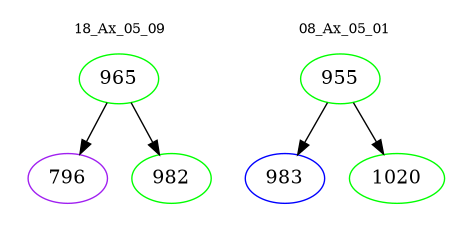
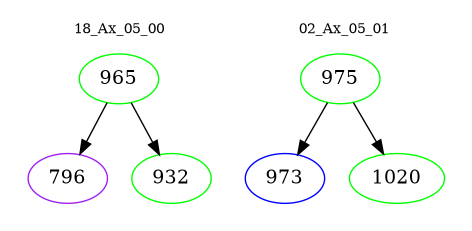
cluster "18_Ax_05_09": label "18_Ax_05_09" -> "18_Ax_05_00"
cluster "08_Ax_05_01": label "08_Ax_05_01" -> "02_Ax_05_01"
node "955": label "955" -> "975"
node "982": label "982" -> "932"
node "983": label "983" -> "973"
